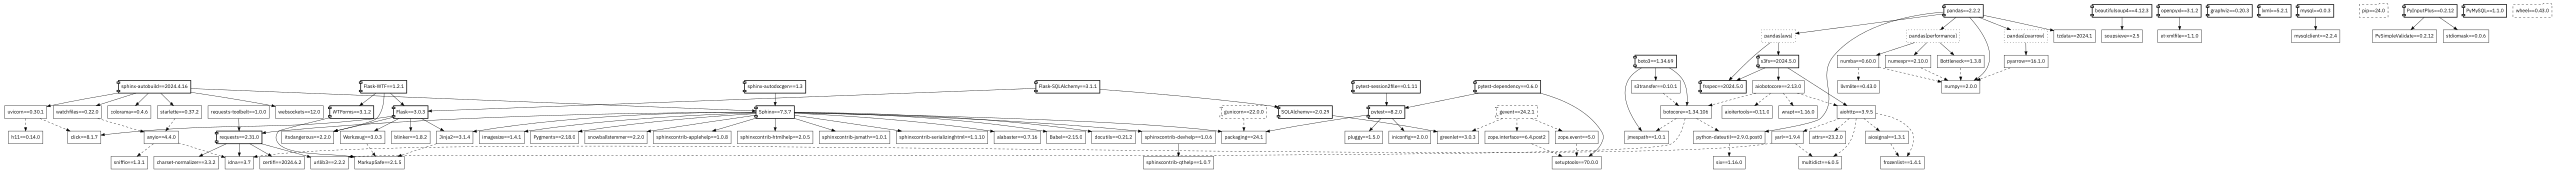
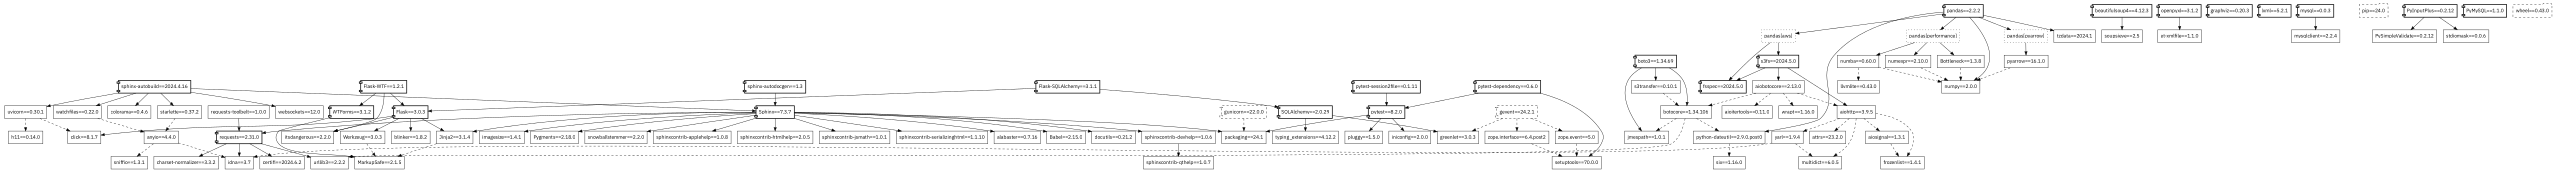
node "typing_extensions==4.12.2": added
